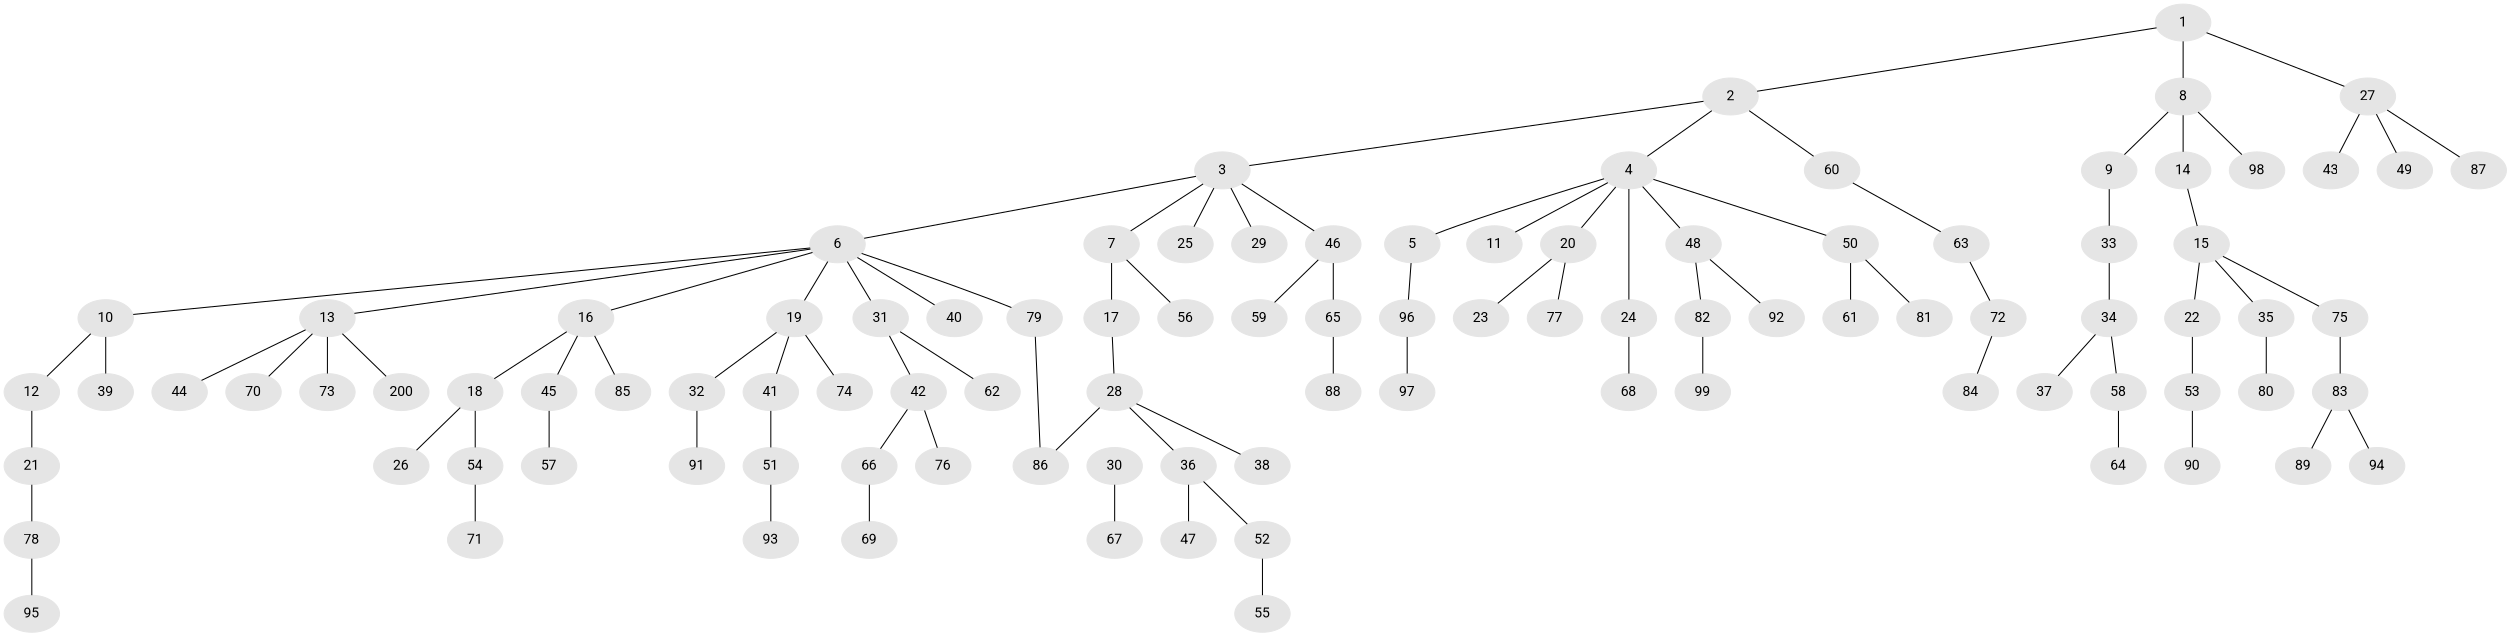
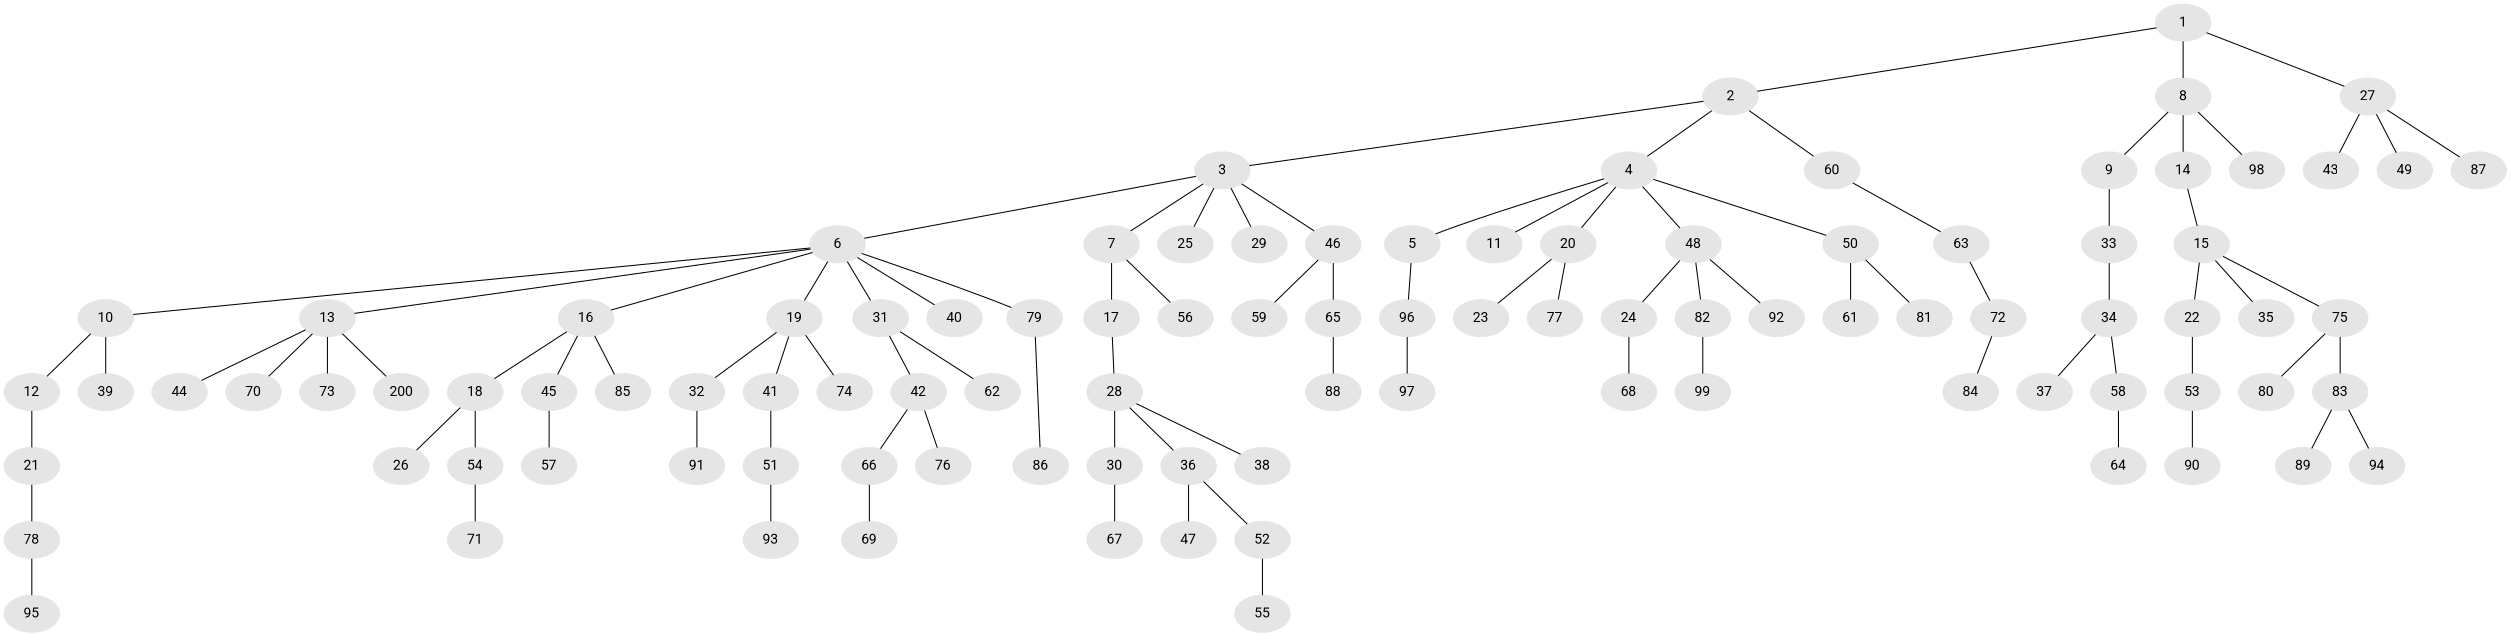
edge "4" -- "24": now "48" -- "24"
edge "35" -- "80": now "75" -- "80"
edge "28" -- "86": now "28" -- "30"
